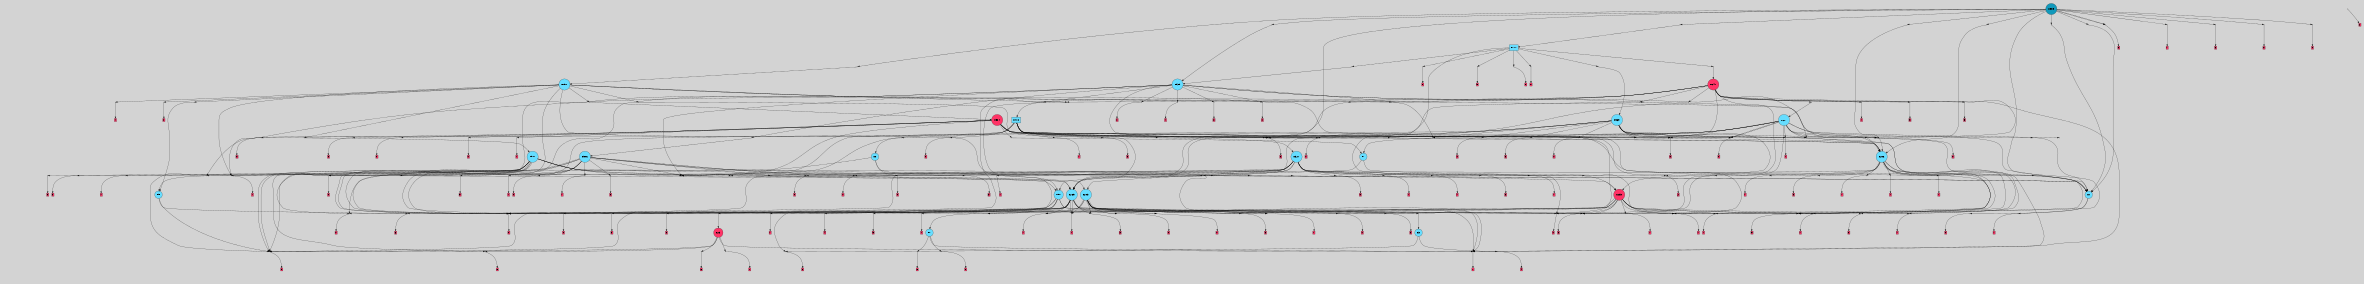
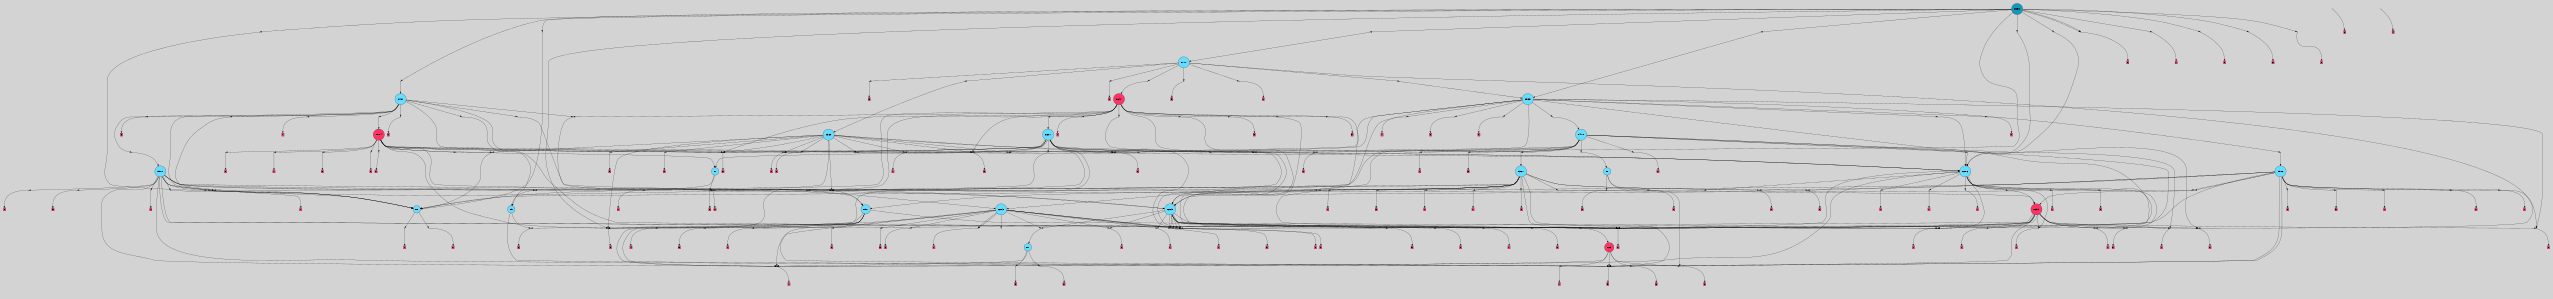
node "T777": shape box -> circle
node "T418": shape box -> circle
node "T3": removed
